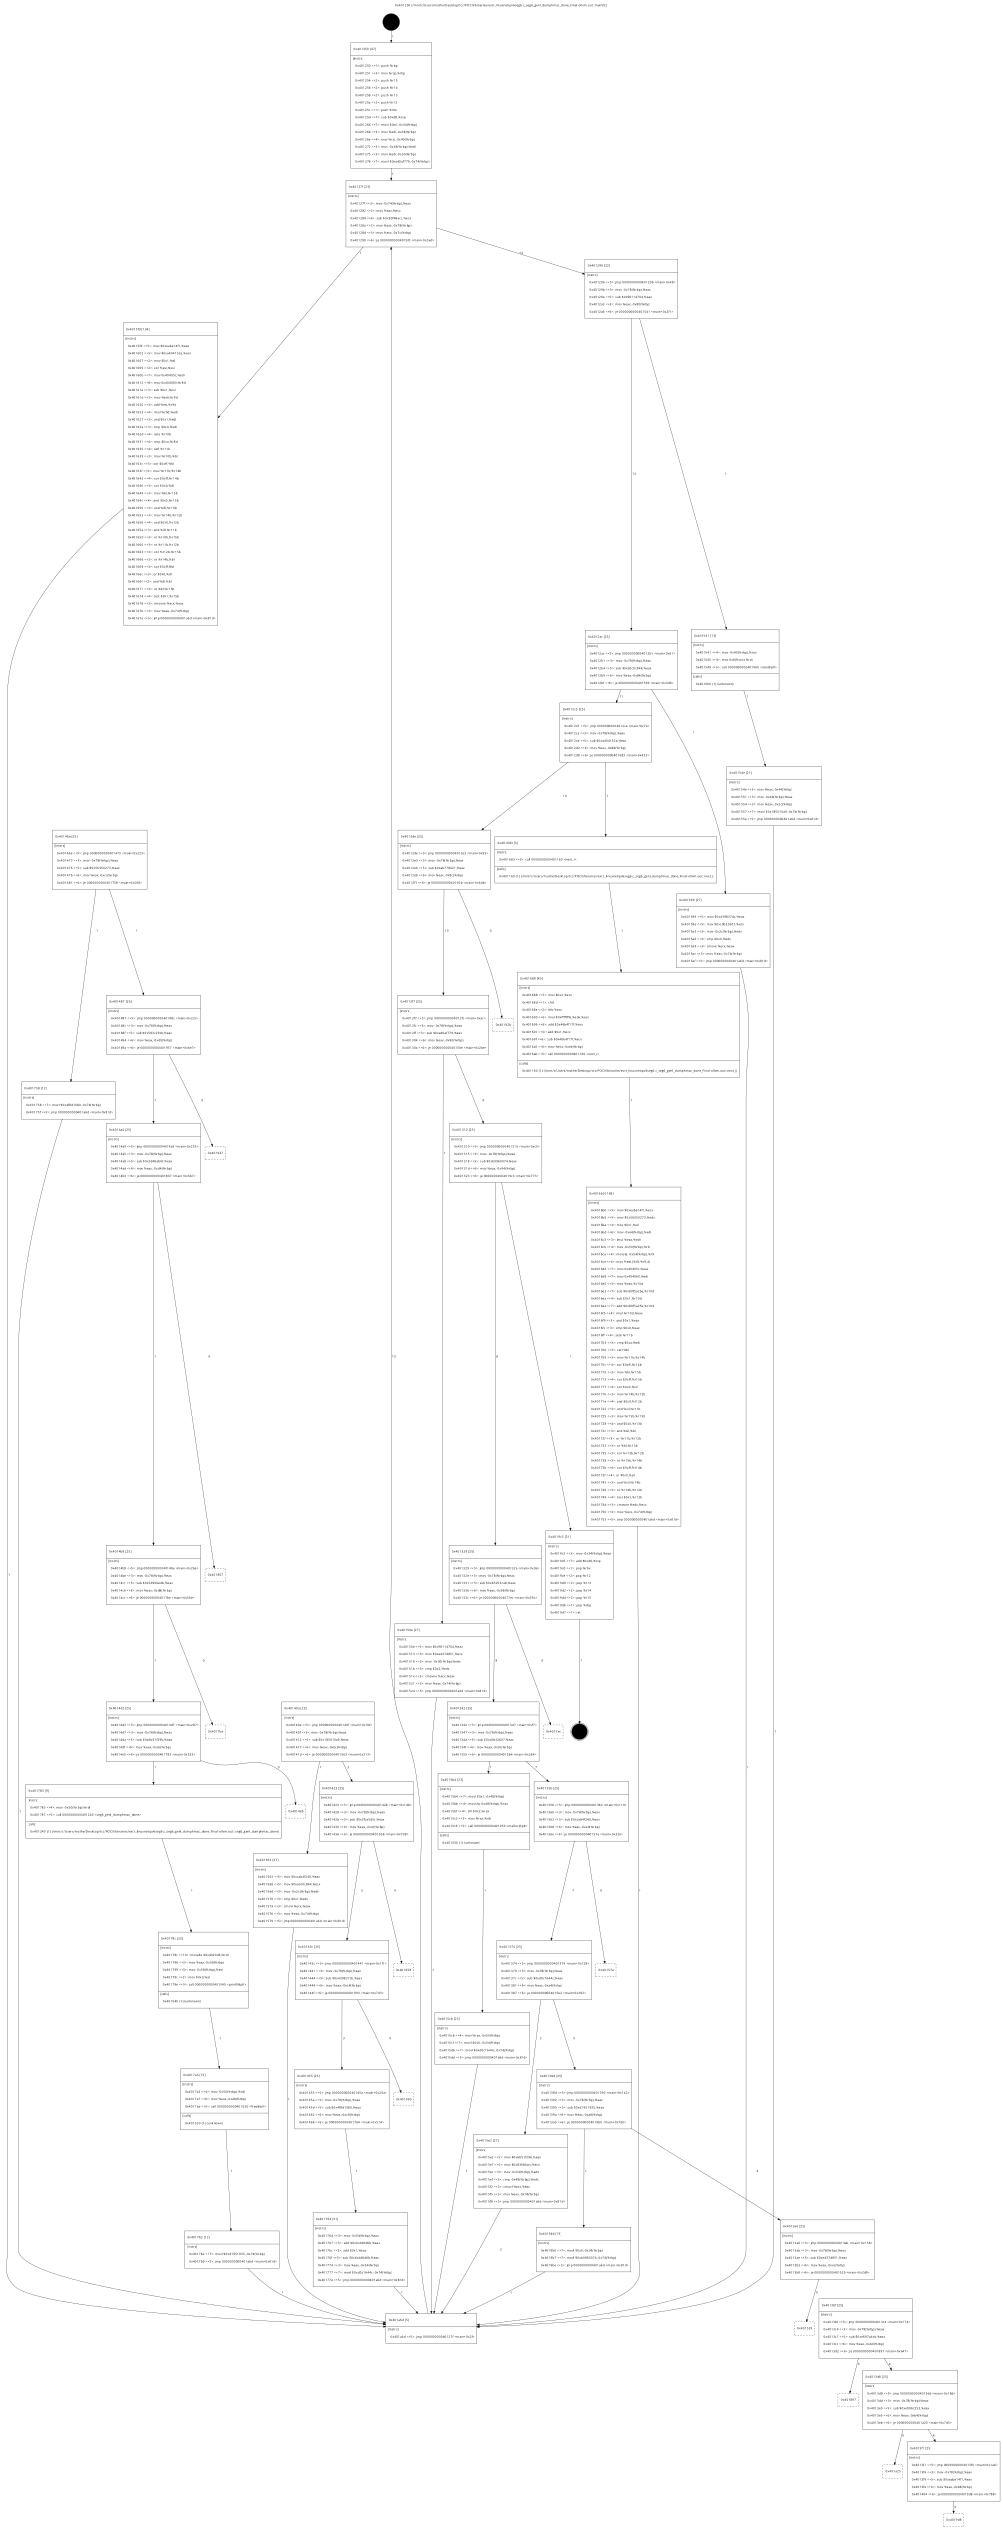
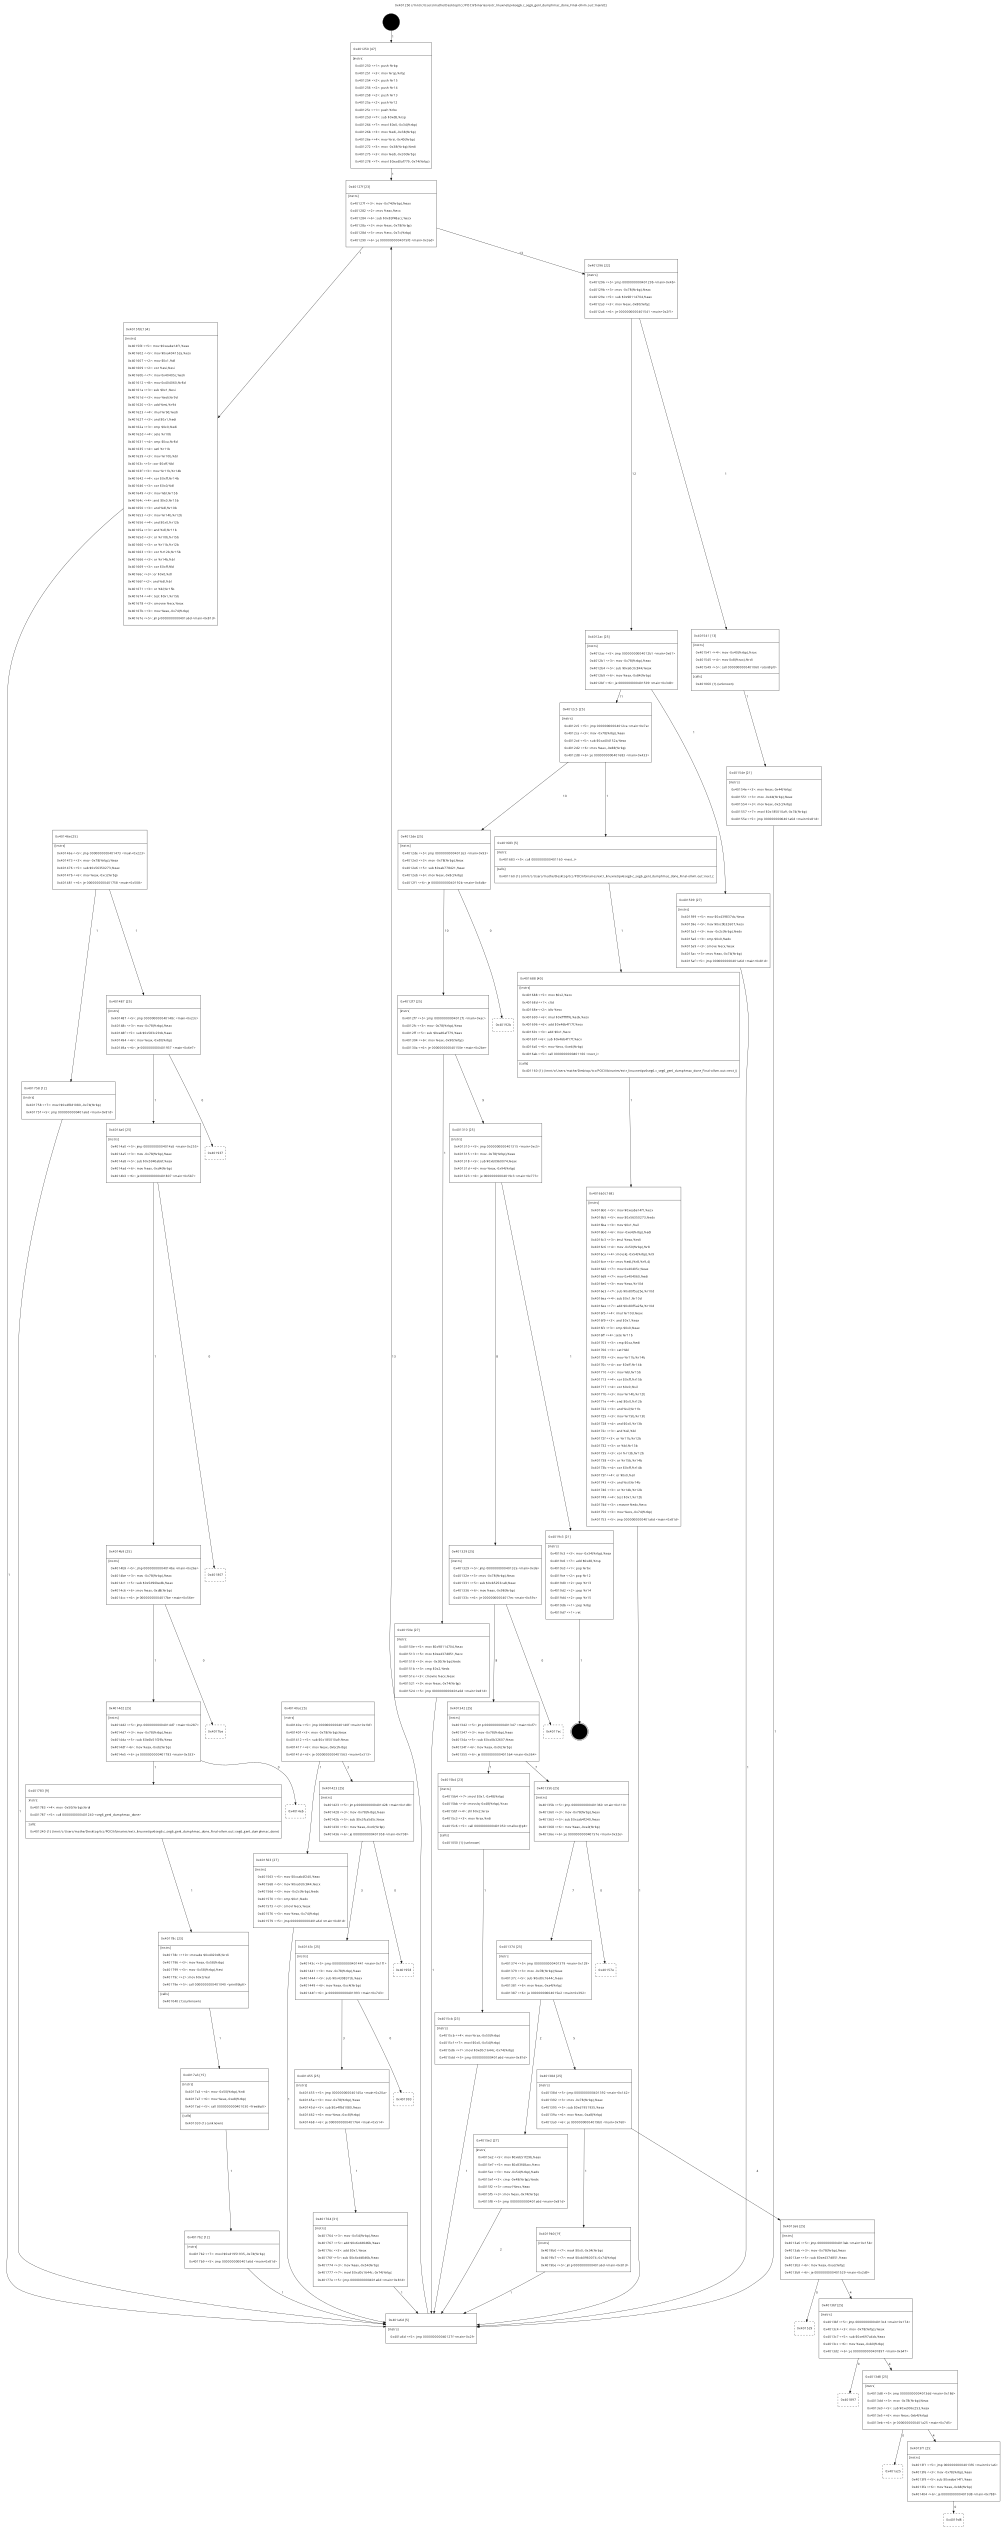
edge "0x4013a6 [25]" -> "0x4013bf [25]": added, label "4"
